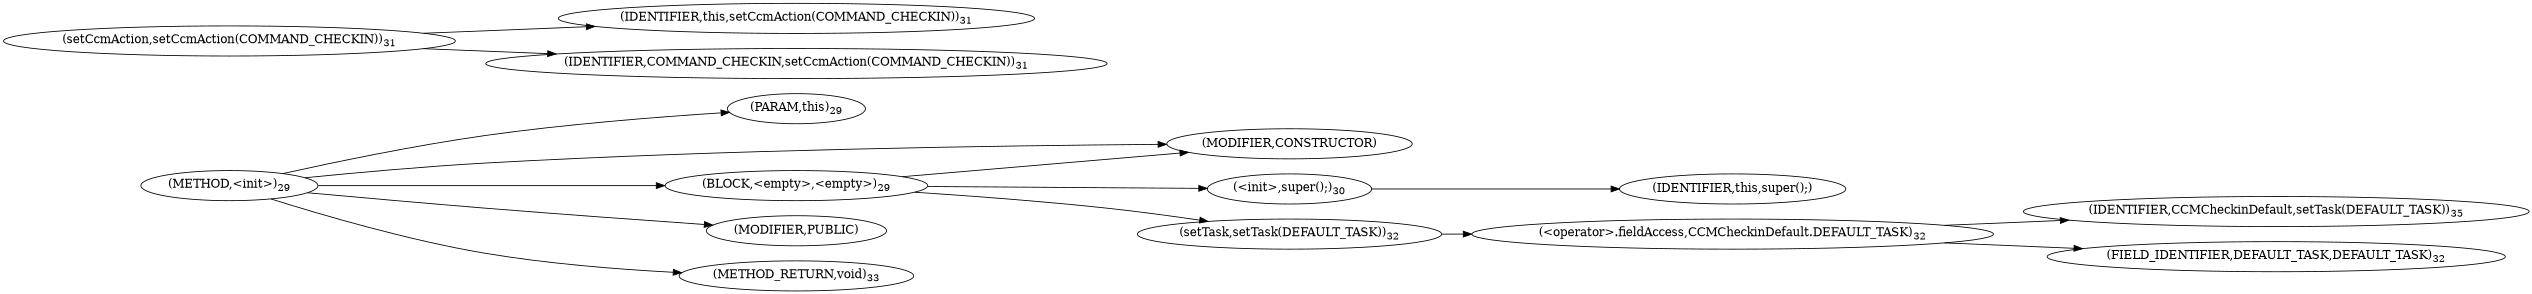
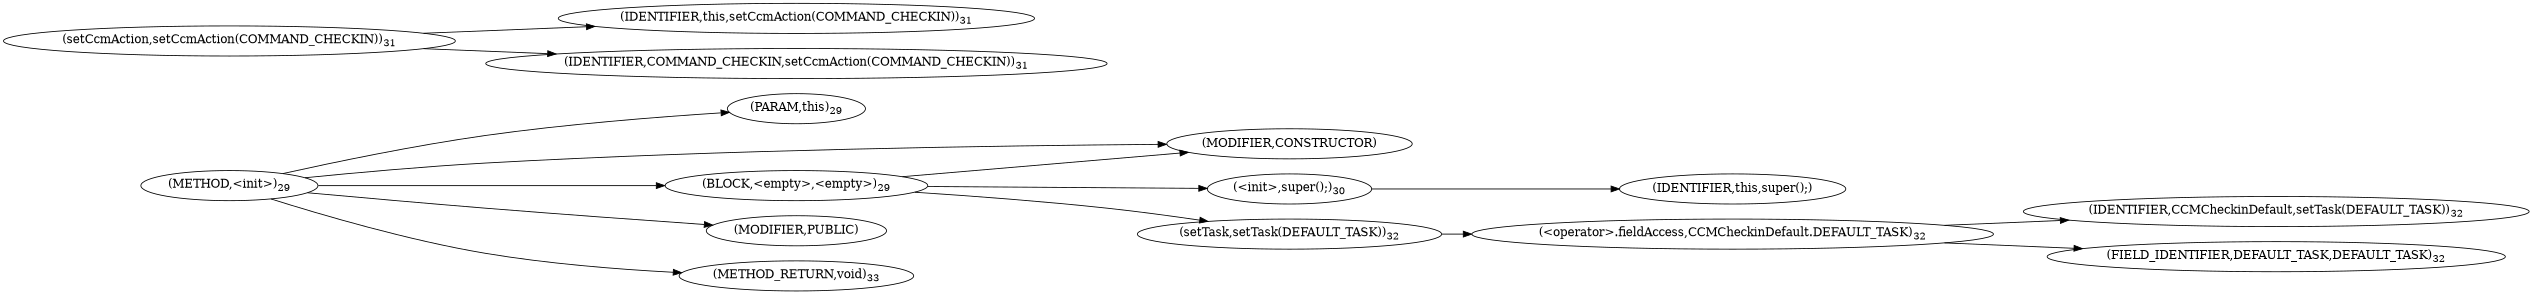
node "(IDENTIFIER,CCMCheckinDefault,setTask(DEFAULT_TASK))": text "35" -> "32"
